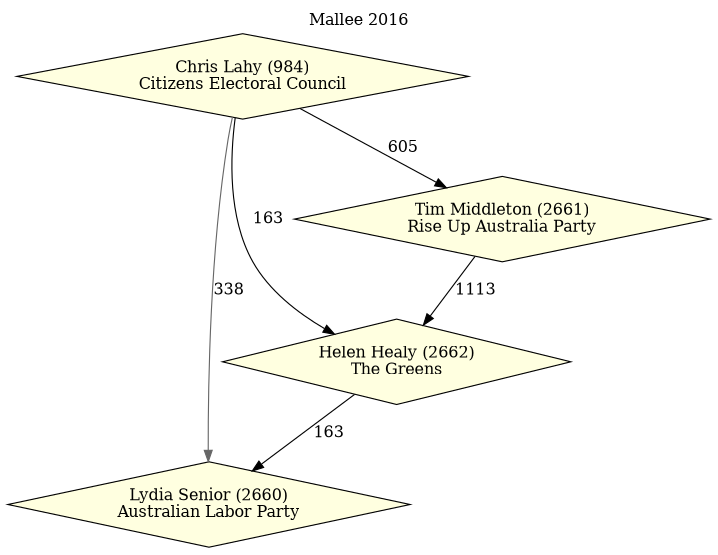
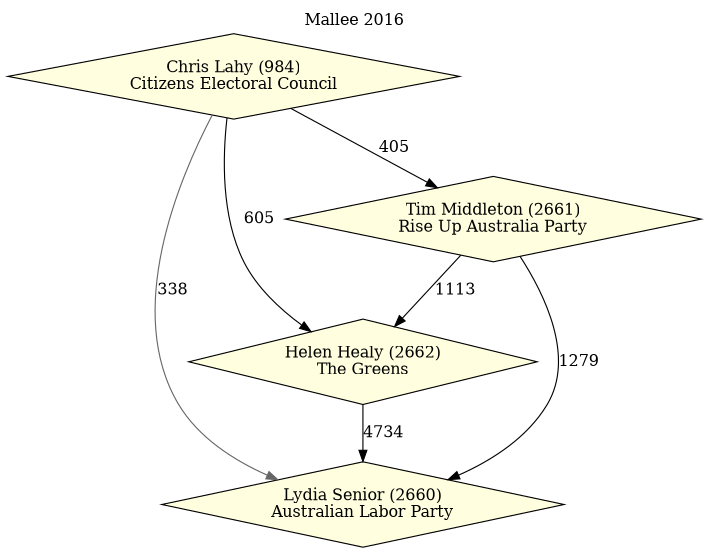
edge "Chris Lahy (984) Citizens Electoral Council" -> "Tim Middleton (2661) Rise Up Australia Party": label "605" -> "405"
edge "Chris Lahy (984) Citizens Electoral Council" -> "Helen Healy (2662) The Greens": label "163" -> "605"
edge "Tim Middleton (2661) Rise Up Australia Party" -> "Lydia Senior (2660) Australian Labor Party": added, label "1279"
edge "Helen Healy (2662) The Greens" -> "Lydia Senior (2660) Australian Labor Party": label "163" -> "4734"
